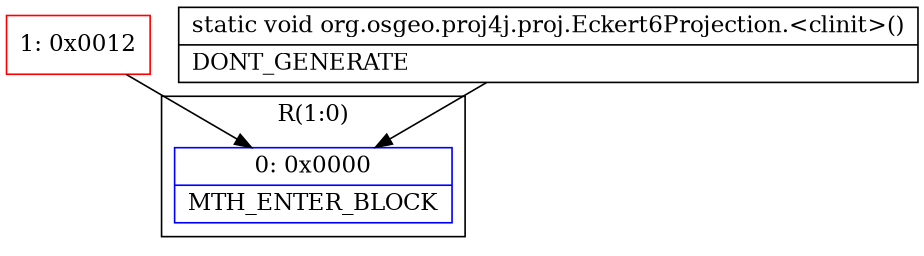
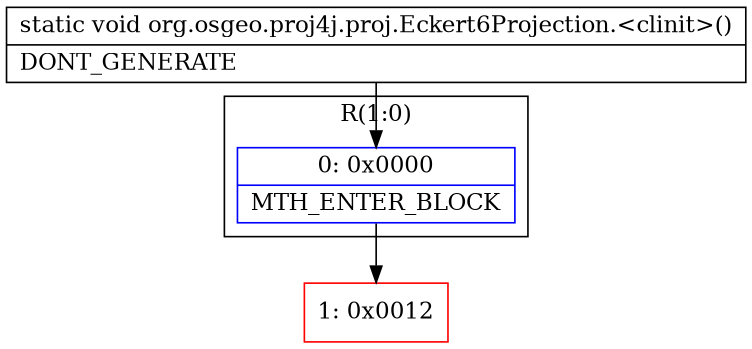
edge "1: 0x0012" -> "0: 0x0000": reversed
